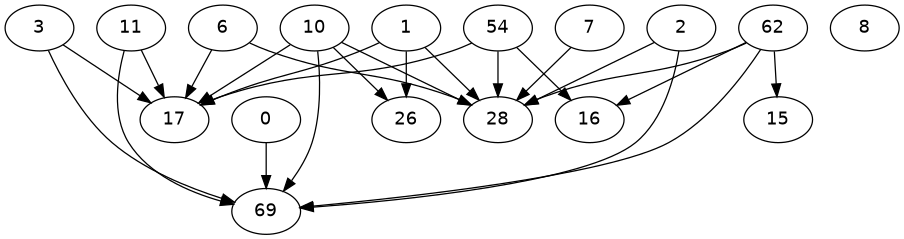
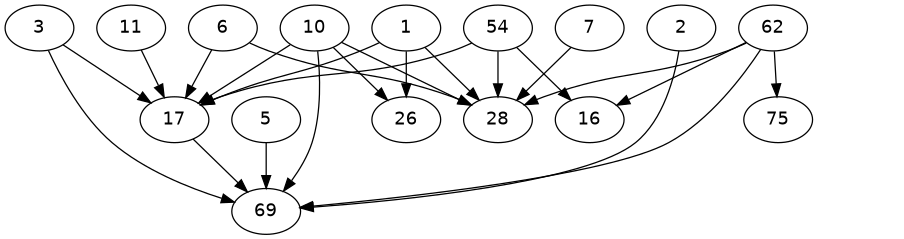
node "8": removed
edge "2" -> "28": removed
node "0": label "0" -> "5"
node "15": label "15" -> "75"
edge "11" -> "69": now "17" -> "69"
